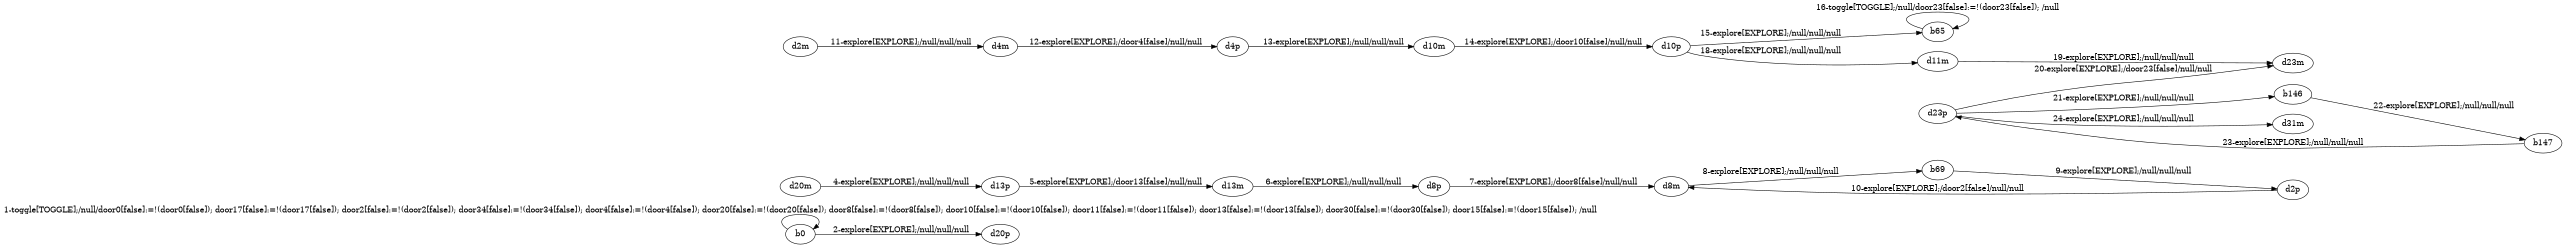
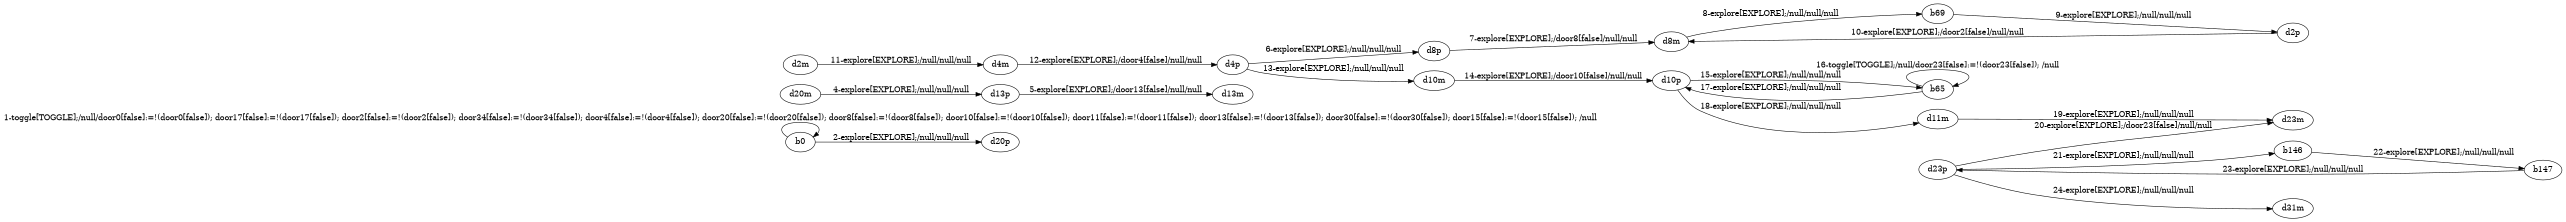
edge "b65" -> "d10p": added, label "17-explore[EXPLORE];/null/null/null"
edge "d13m" -> "d8p": now "d4p" -> "d8p"
